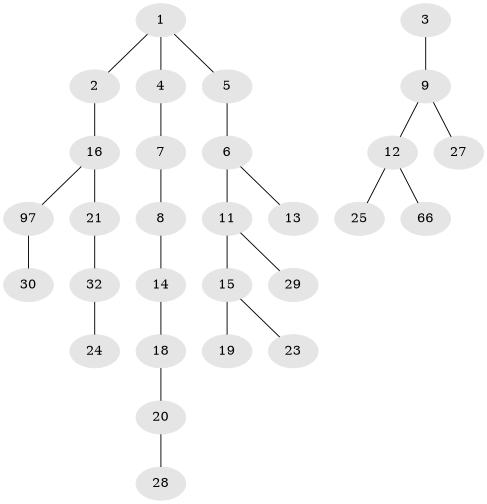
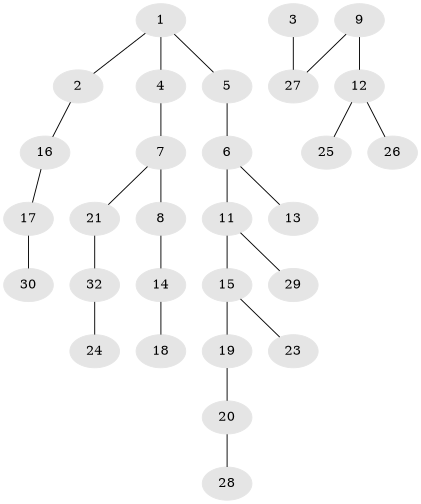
edge "3" -- "9": now "3" -- "27"
edge "16" -- "21": now "7" -- "21"
node "97": label "97" -> "17"
node "66": label "66" -> "26"
edge "18" -- "20": now "19" -- "20"
